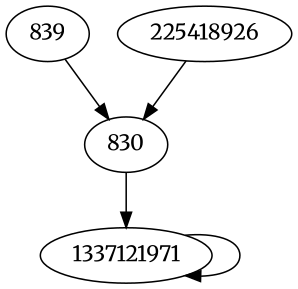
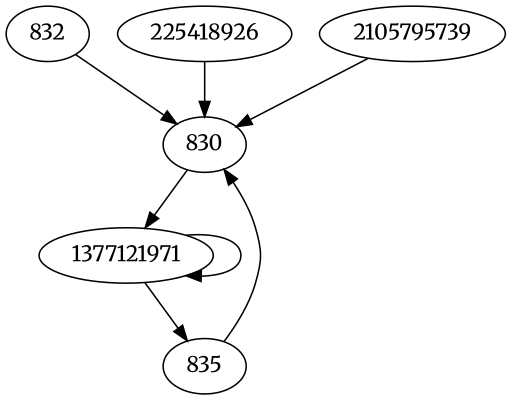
node "839": label "839" -> "832"
node "2105795739": added
node "1337121971": label "1337121971" -> "1377121971"
node "835": added
